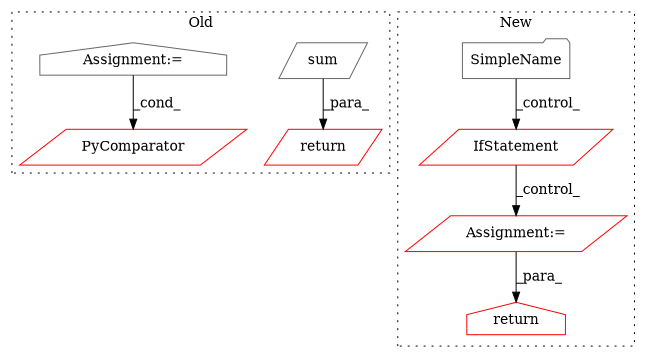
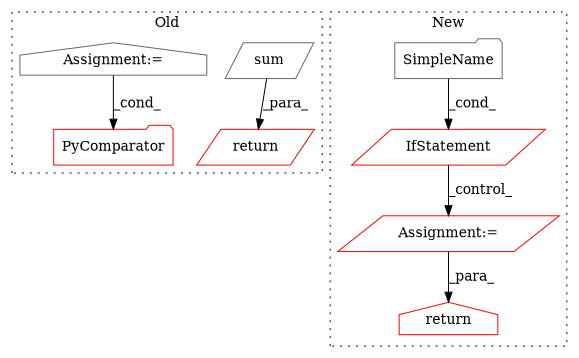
edge "SimpleName" -> "IfStatement": label "_control_" -> "_cond_"
node "PyComparator": shape parallelogram -> folder
